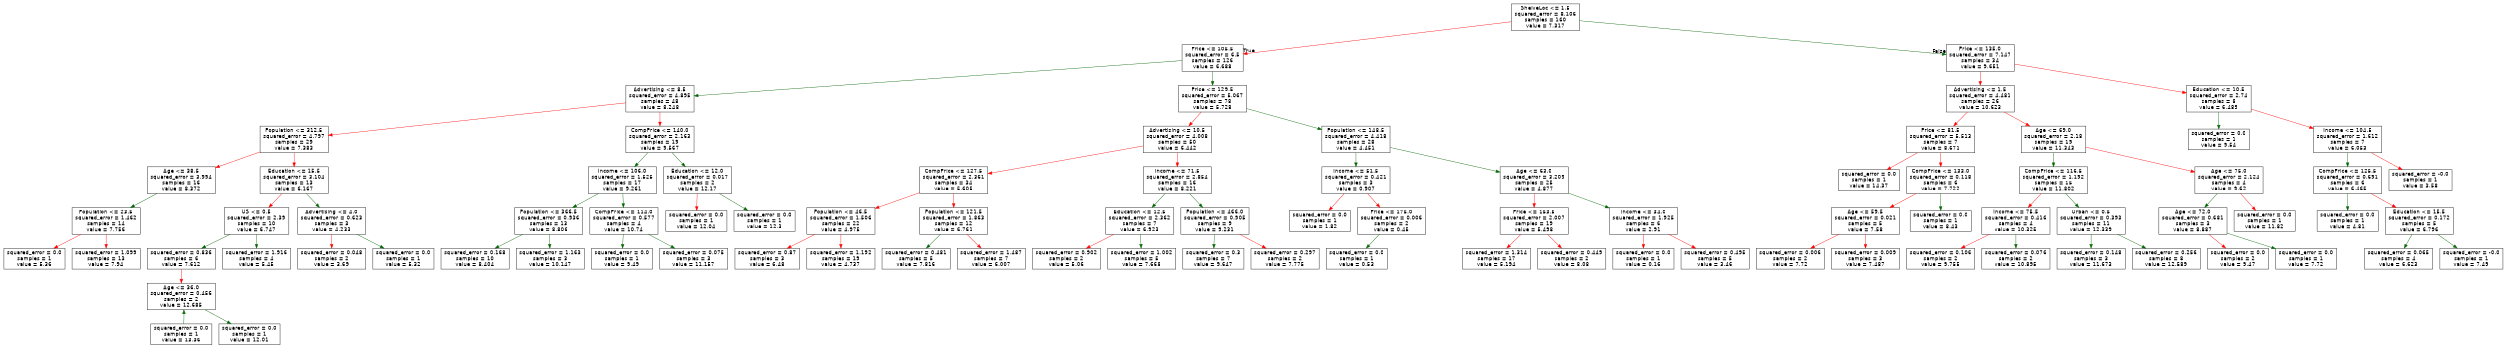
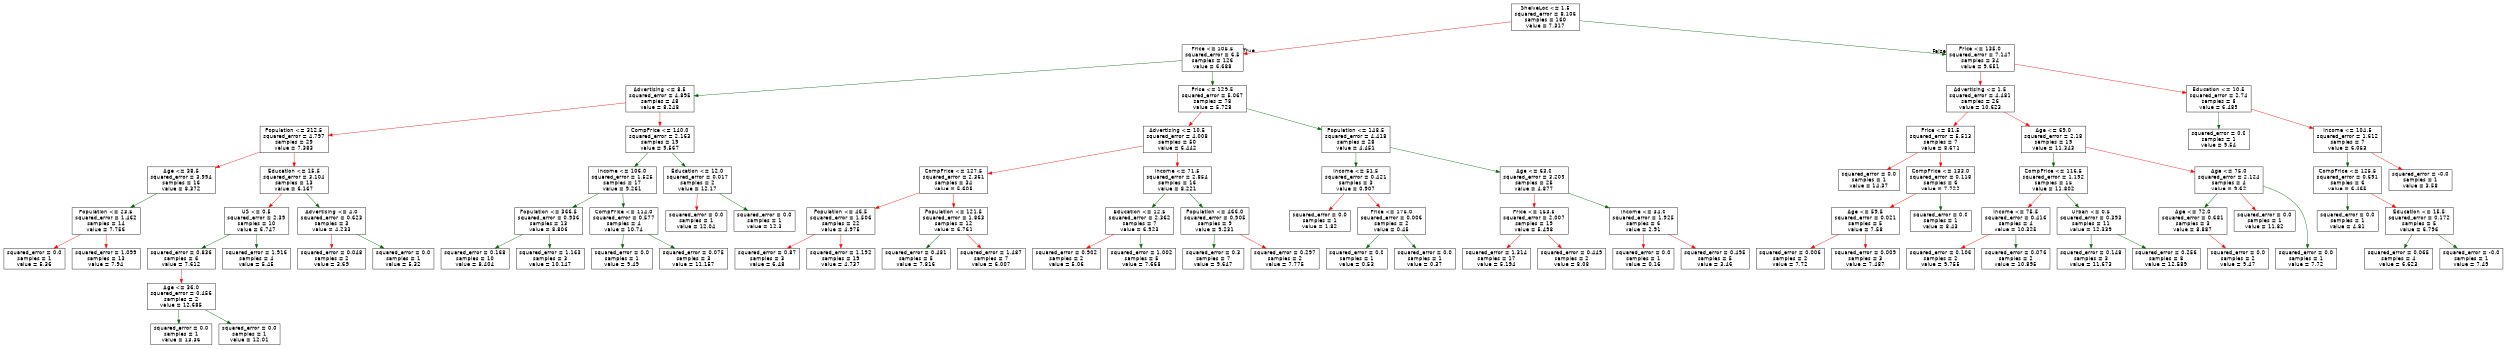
edge "Age <= 72.0 squared_error = 0.681 samples = 3 value = 8.887" -> "squared_error = 0.0 samples = 1 value = 7.72": now "Age <= 75.0 squared_error = 2.124 samples = 4 value = 9.62" -> "squared_error = 0.0 samples = 1 value = 7.72"
node "squared_error = 0.0 samples = 1 value = 0.37": added
edge "squared_error = 0.0 samples = 1 value = 13.36" -> "Age <= 36.0 squared_error = 0.456 samples = 2 value = 12.685": reversed
